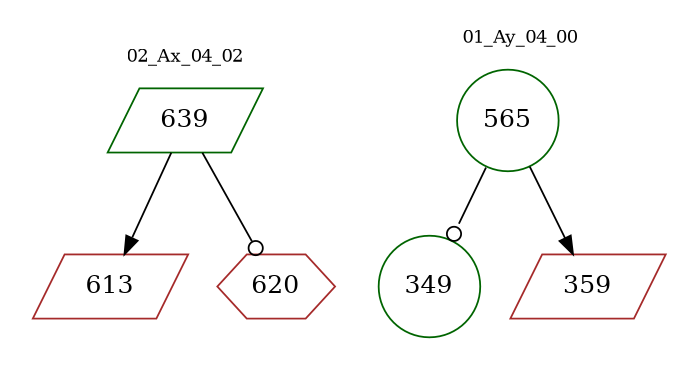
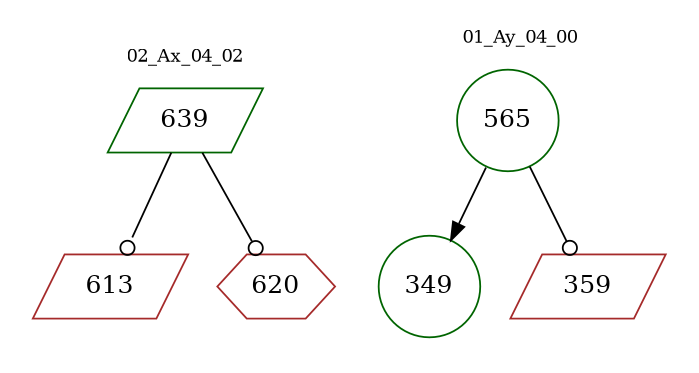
edge "639" -> "613": arrowhead normal -> odot
edge "565" -> "349": arrowhead odot -> normal
edge "565" -> "359": arrowhead normal -> odot
